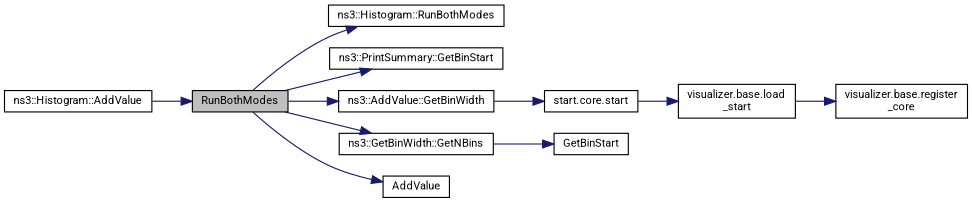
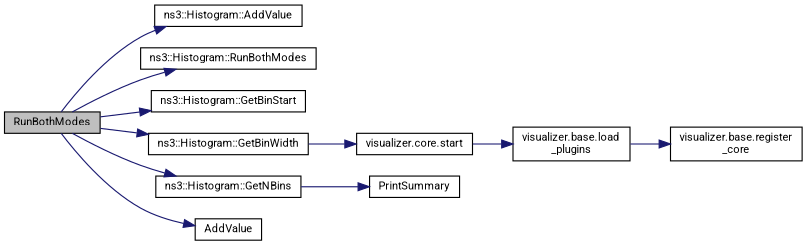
node "ns3::PrintSummary::GetBinStart": label "ns3::PrintSummary::GetBinStart" -> "ns3::Histogram::GetBinStart"
edge "ns3::Histogram::AddValue" -> "RunBothModes": reversed
node "ns3::AddValue::GetBinWidth": label "ns3::AddValue::GetBinWidth" -> "ns3::Histogram::GetBinWidth"
node "start.core.start": label "start.core.start" -> "visualizer.core.start"
node "visualizer.base.load _start": label "visualizer.base.load _start" -> "visualizer.base.load _plugins"
node "ns3::GetBinWidth::GetNBins": label "ns3::GetBinWidth::GetNBins" -> "ns3::Histogram::GetNBins"
node "GetBinStart": label "GetBinStart" -> "PrintSummary"
